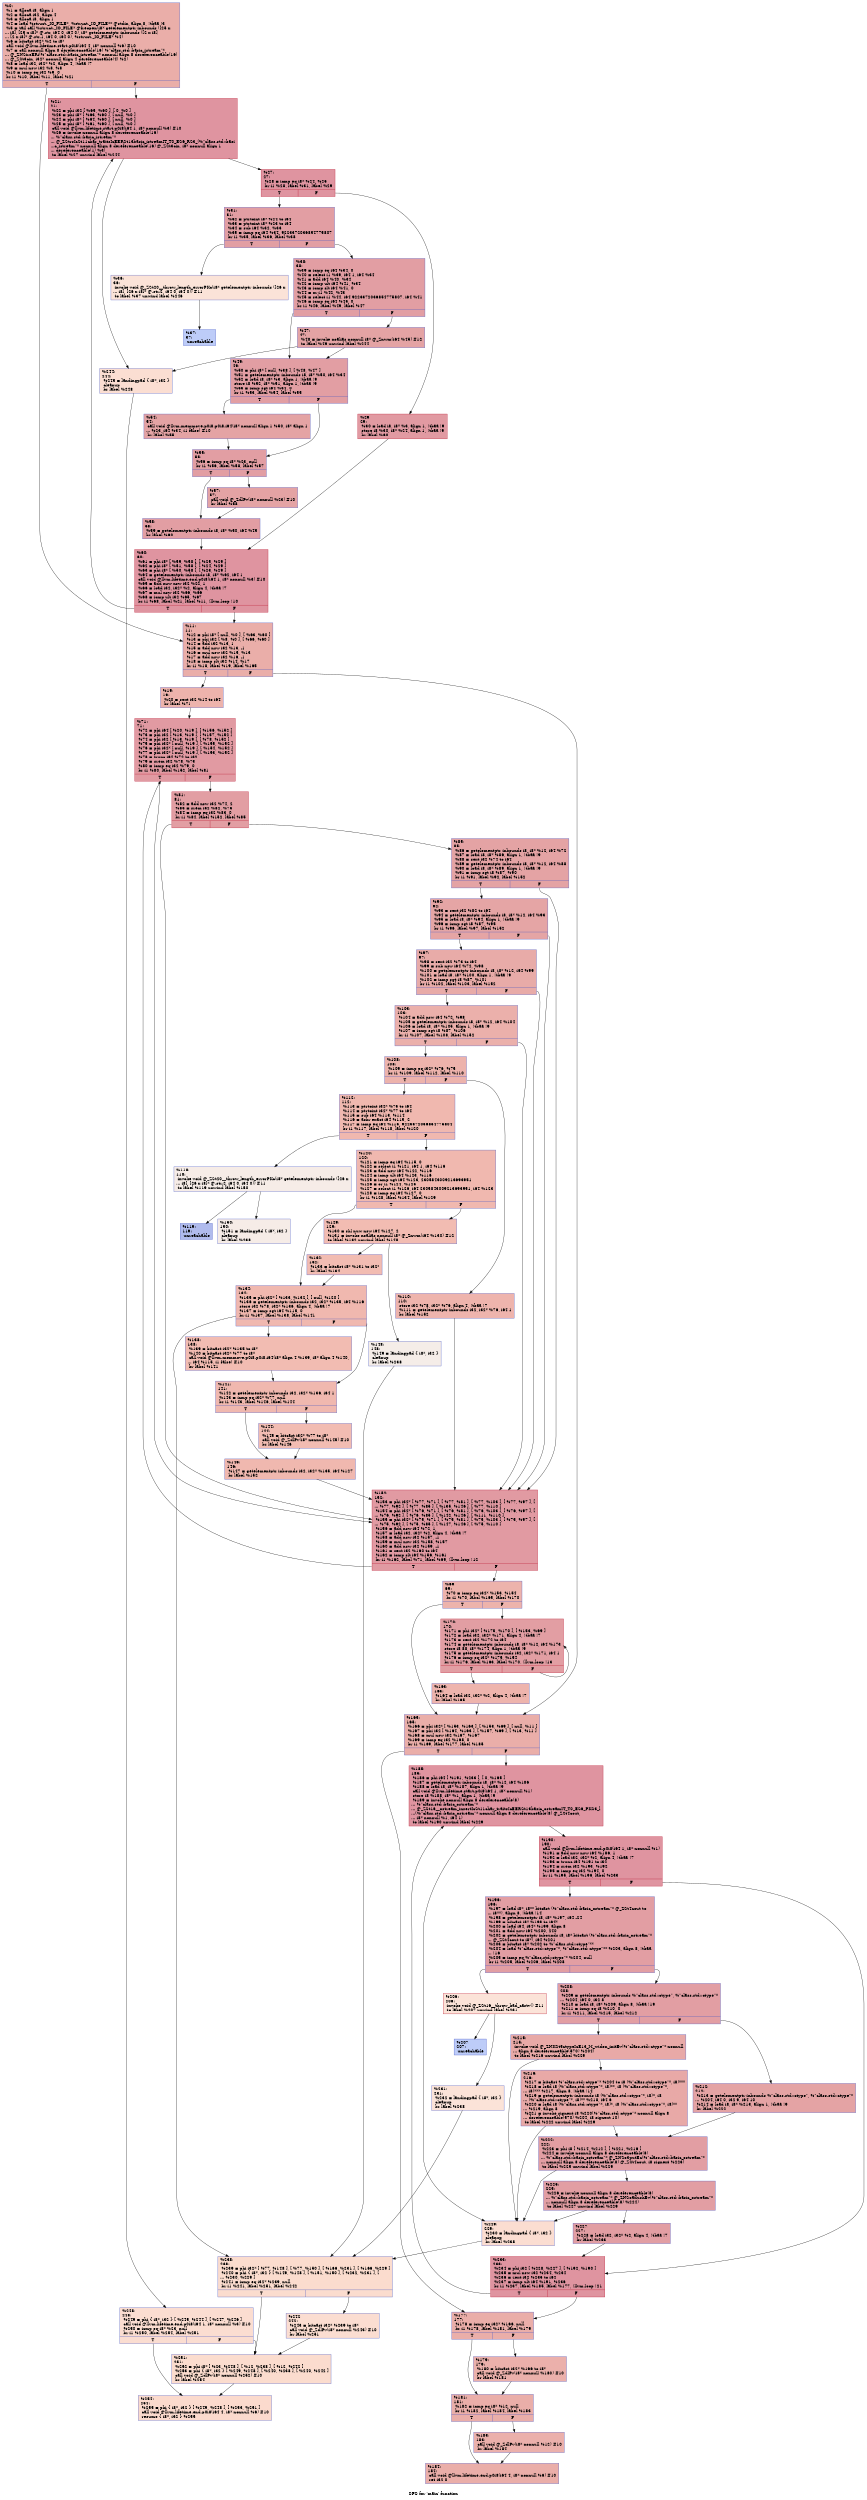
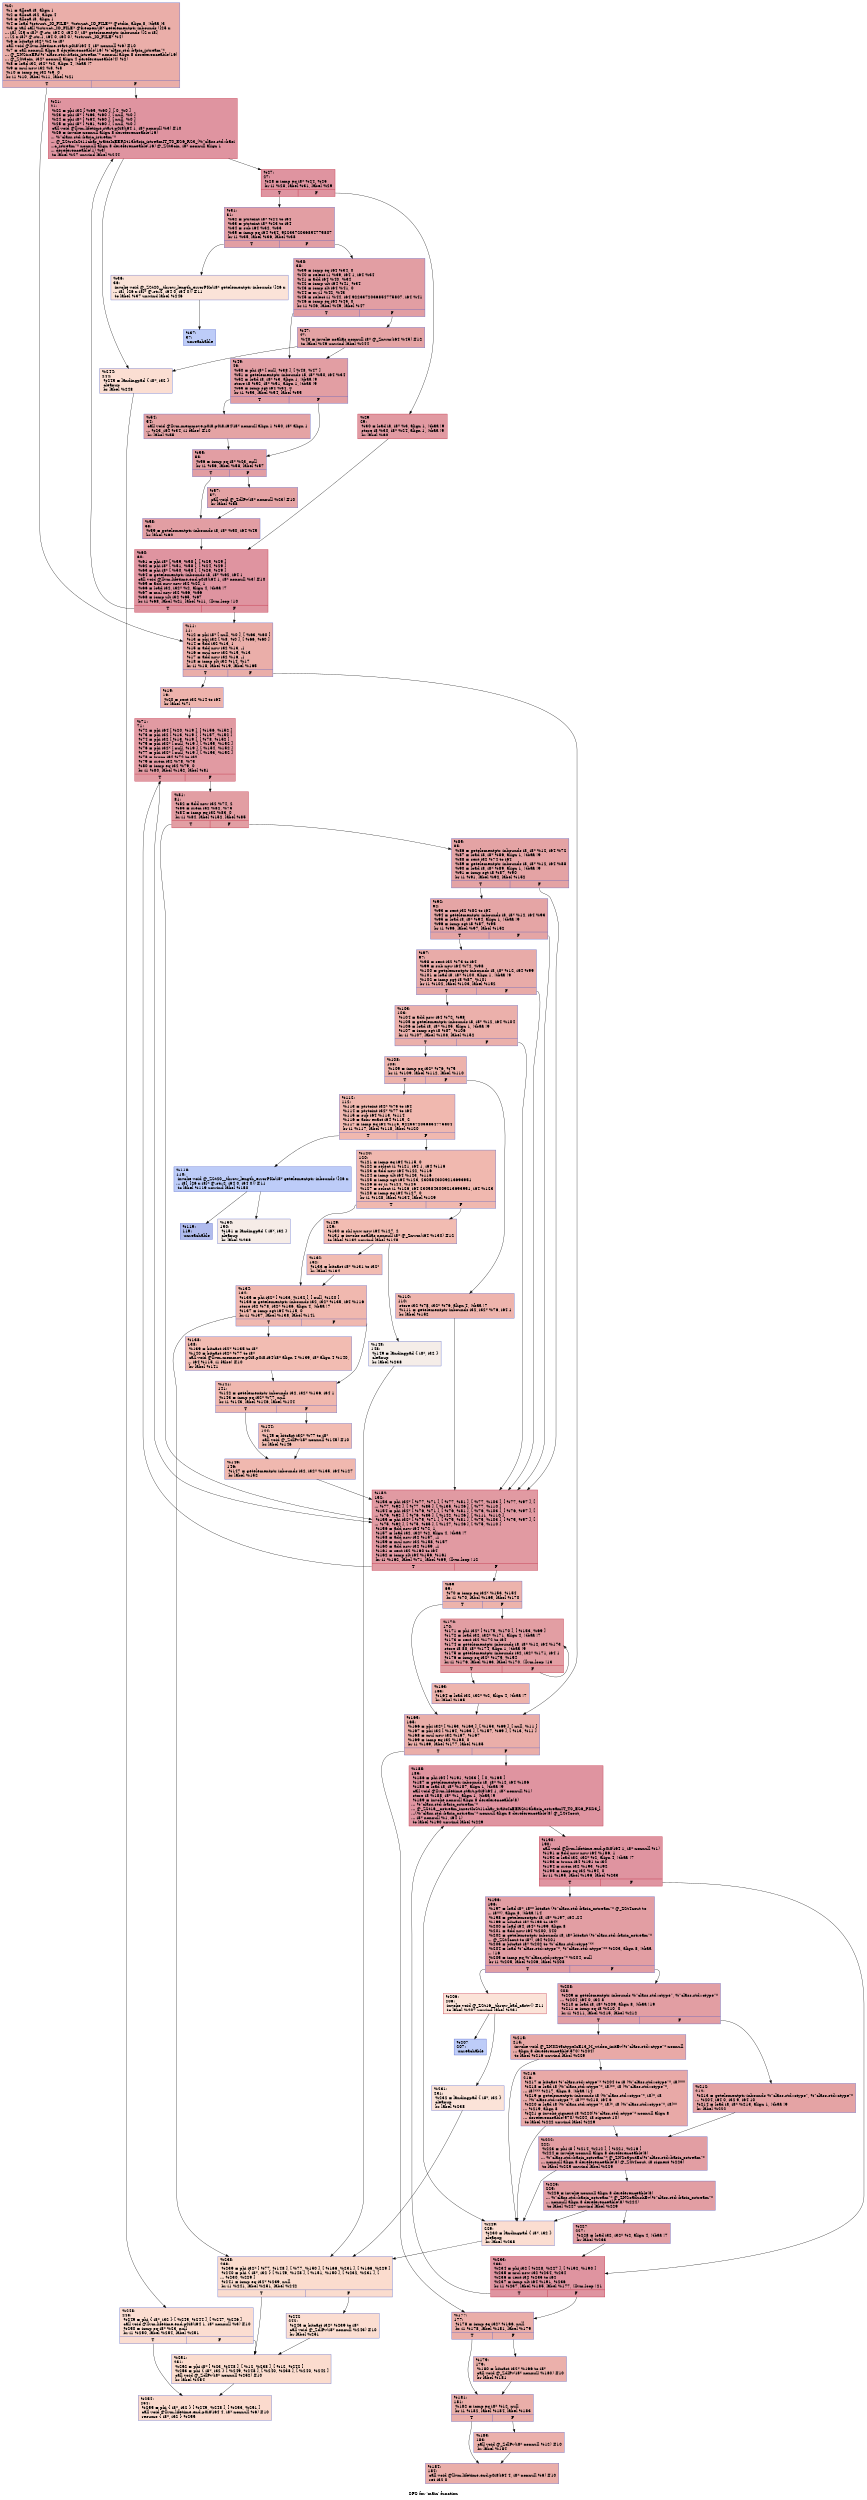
node "%118:": fillcolor #ead5c970 -> #6a8bef70
